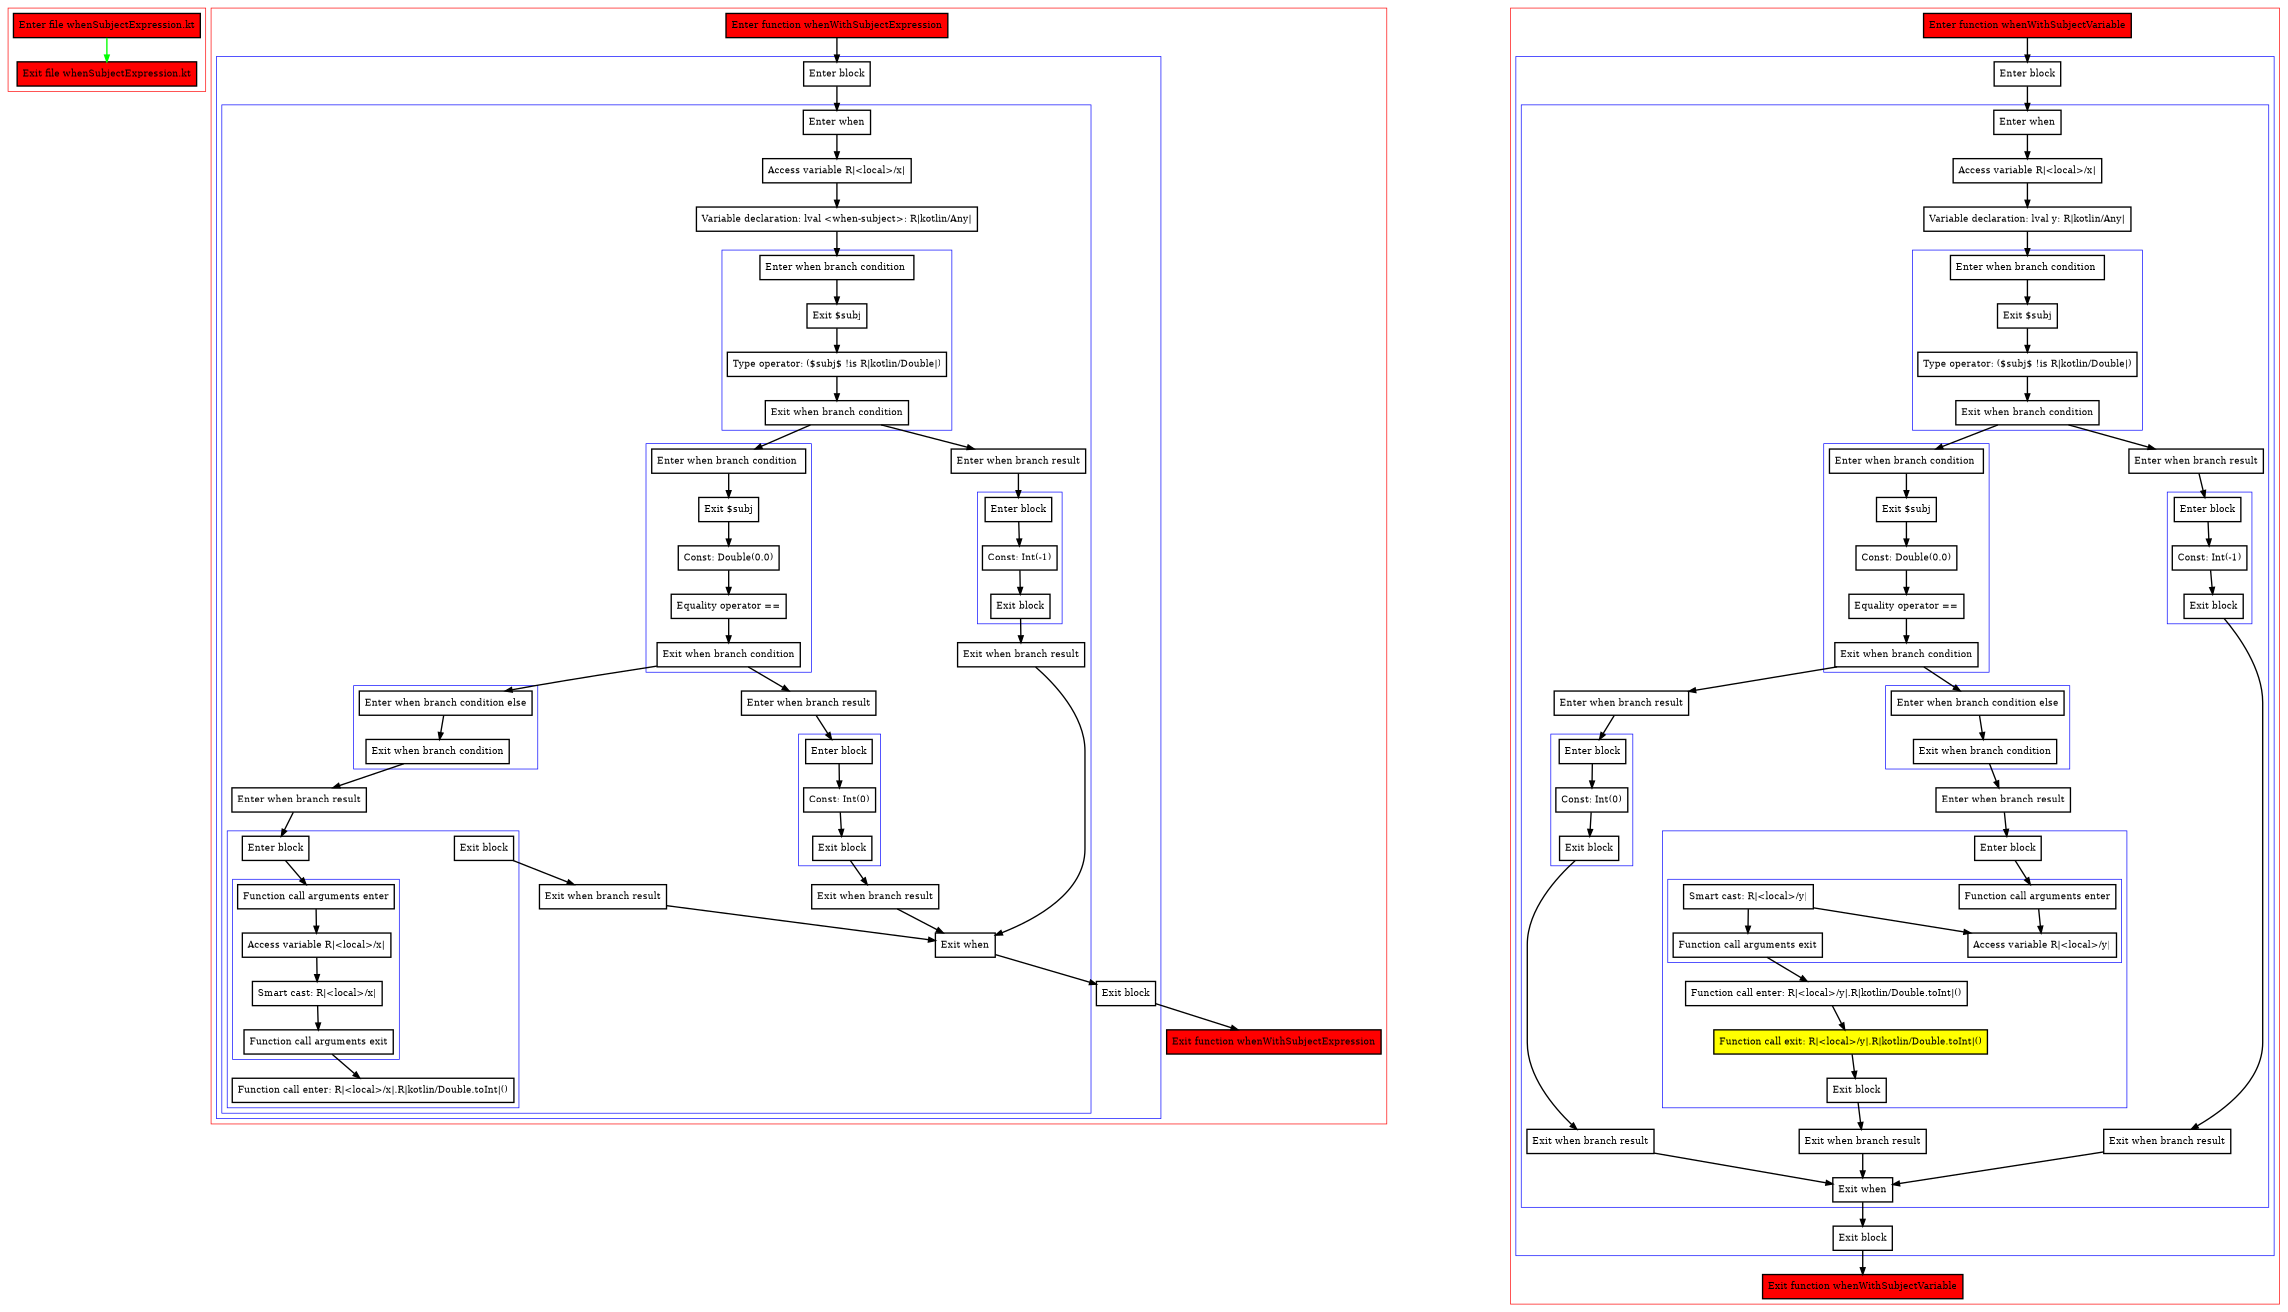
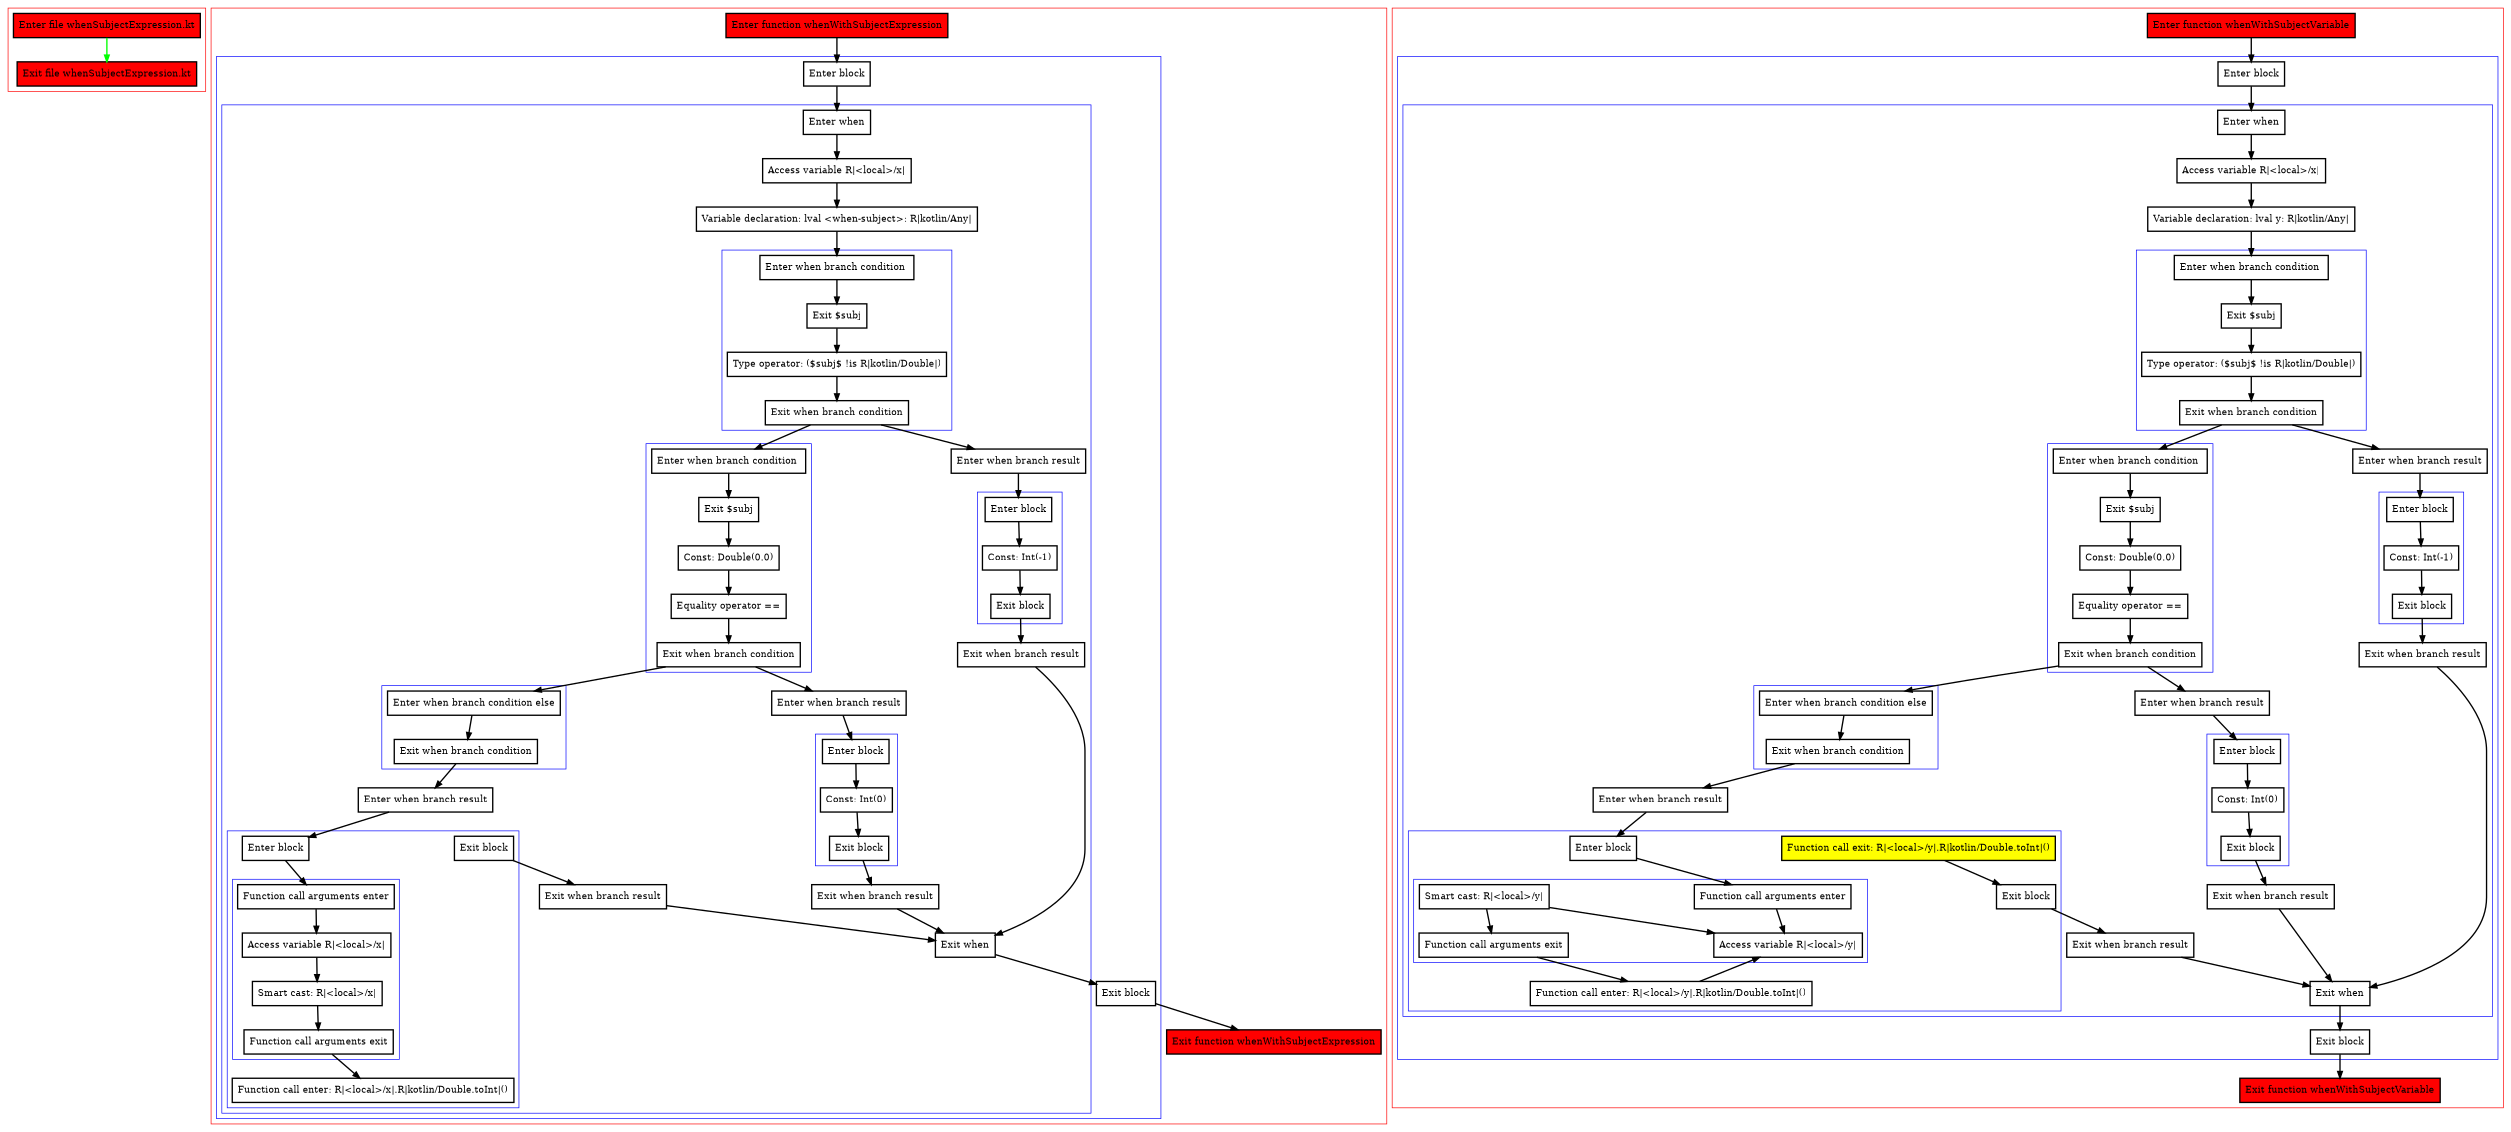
edge "Function call enter: R|<local>/y|.R|kotlin/Double.toInt|()" -> "Function call exit: R|<local>/y|.R|kotlin/Double.toInt|()": now "Function call enter: R|<local>/y|.R|kotlin/Double.toInt|()" -> "Access variable R|<local>/y|"
